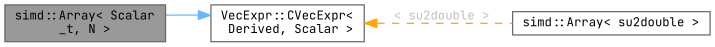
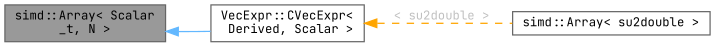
edge "simd::Array< Scalar _t, N >" -> "VecExpr::CVecExpr< Derived, Scalar >": reversed
